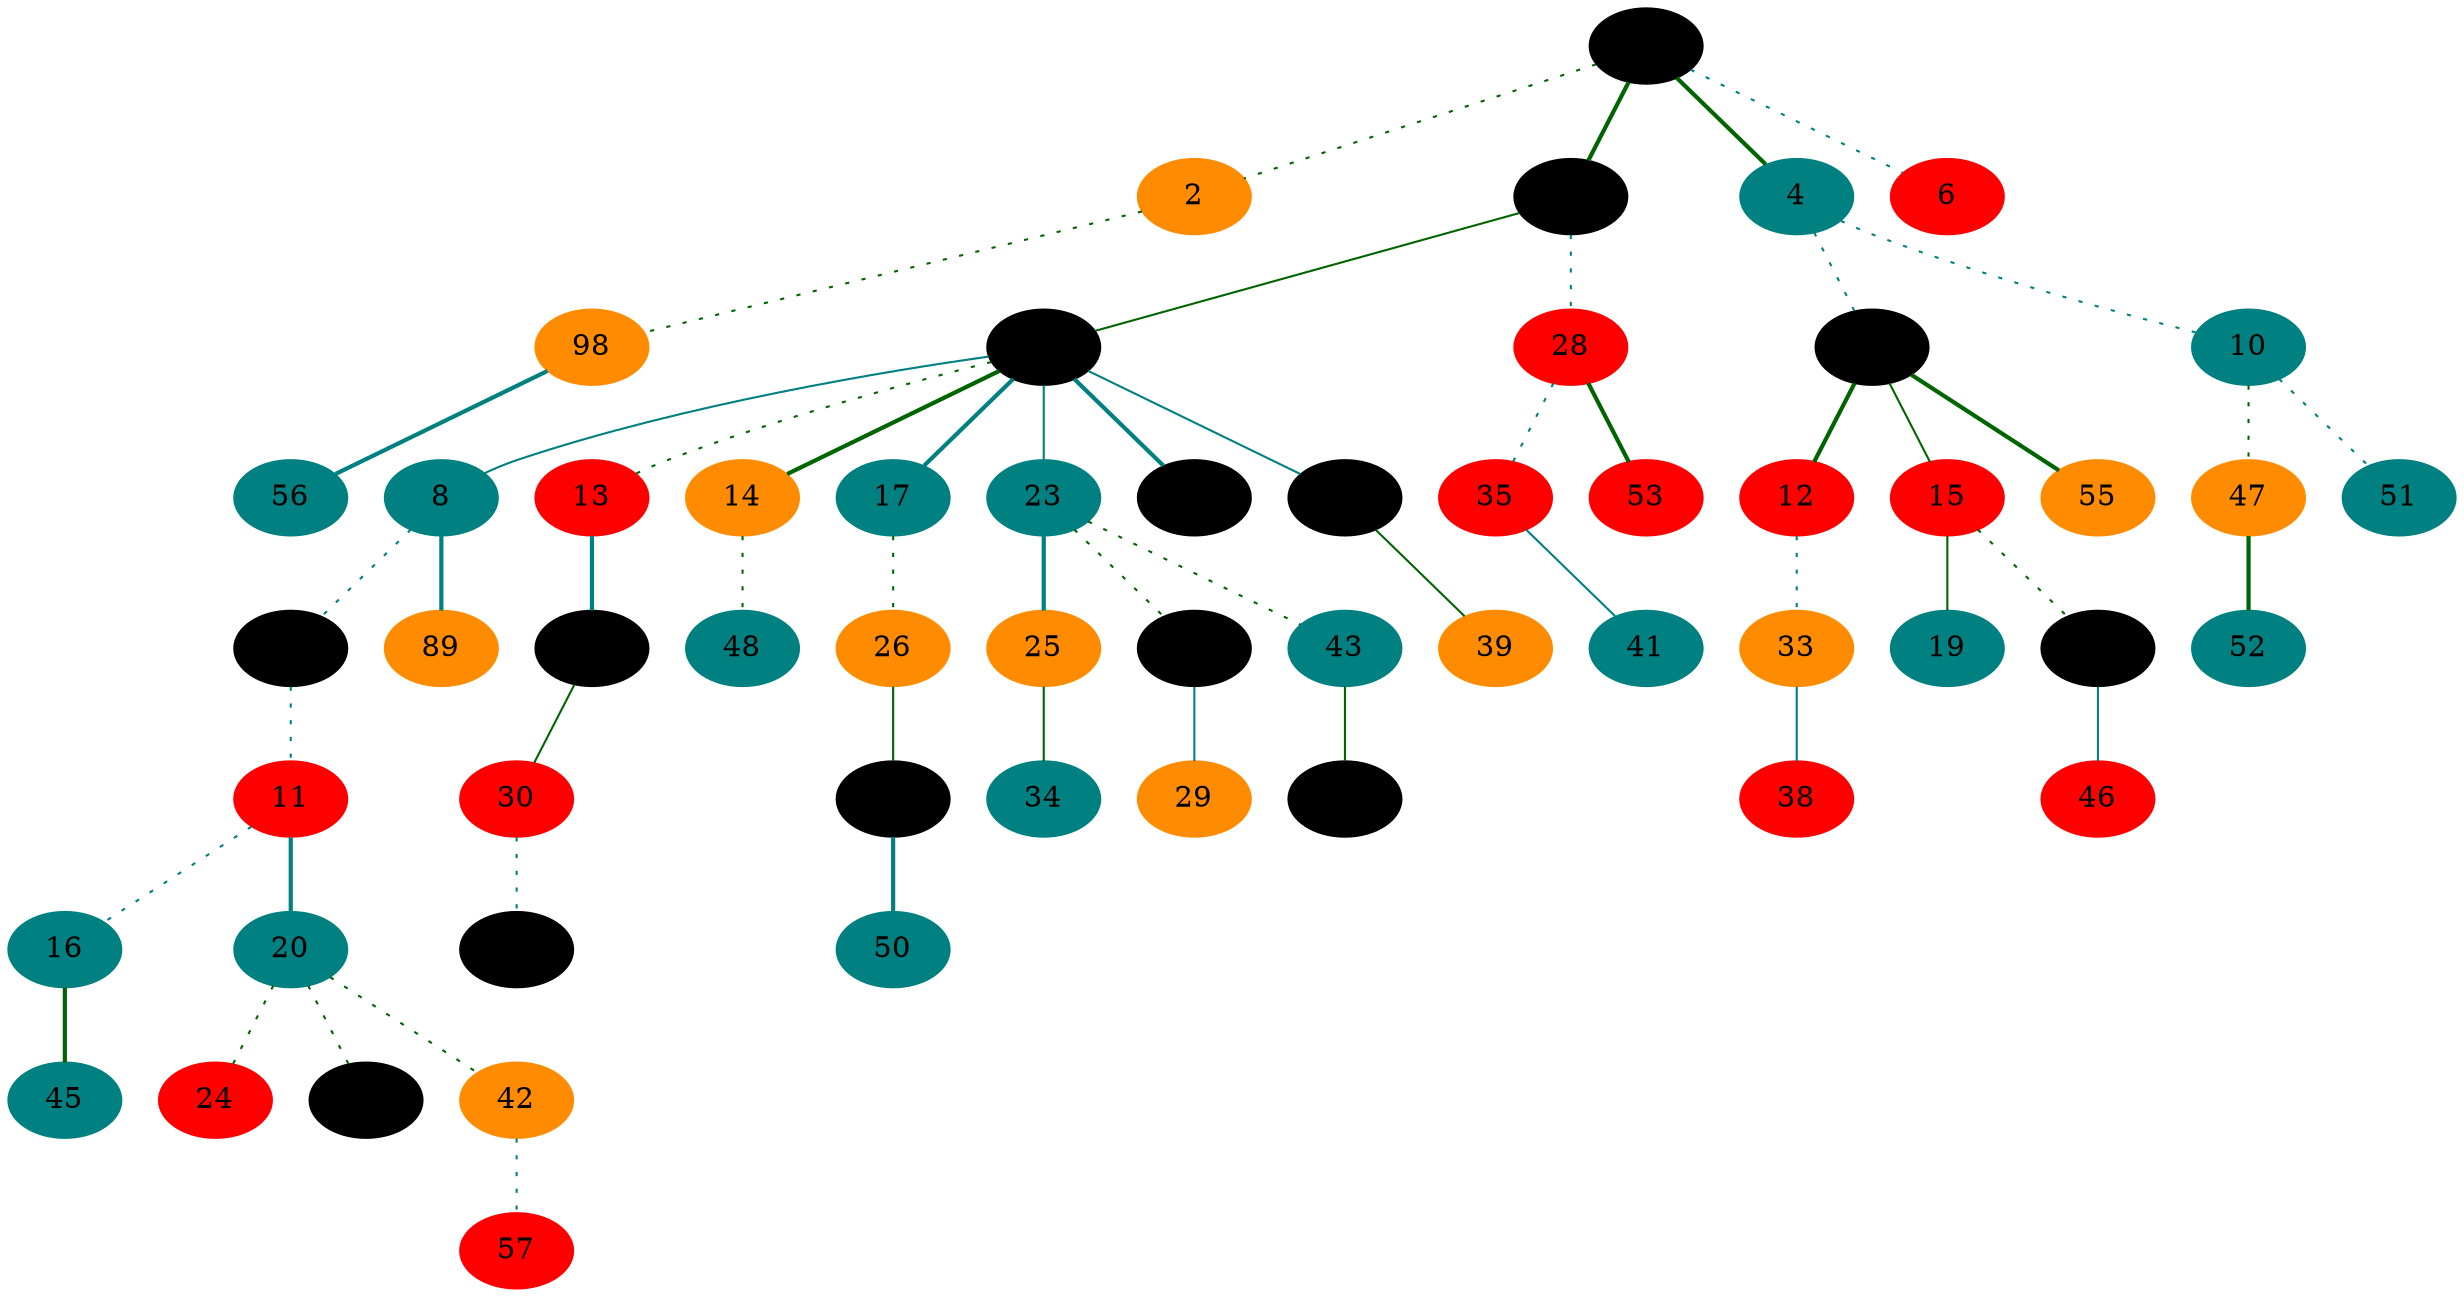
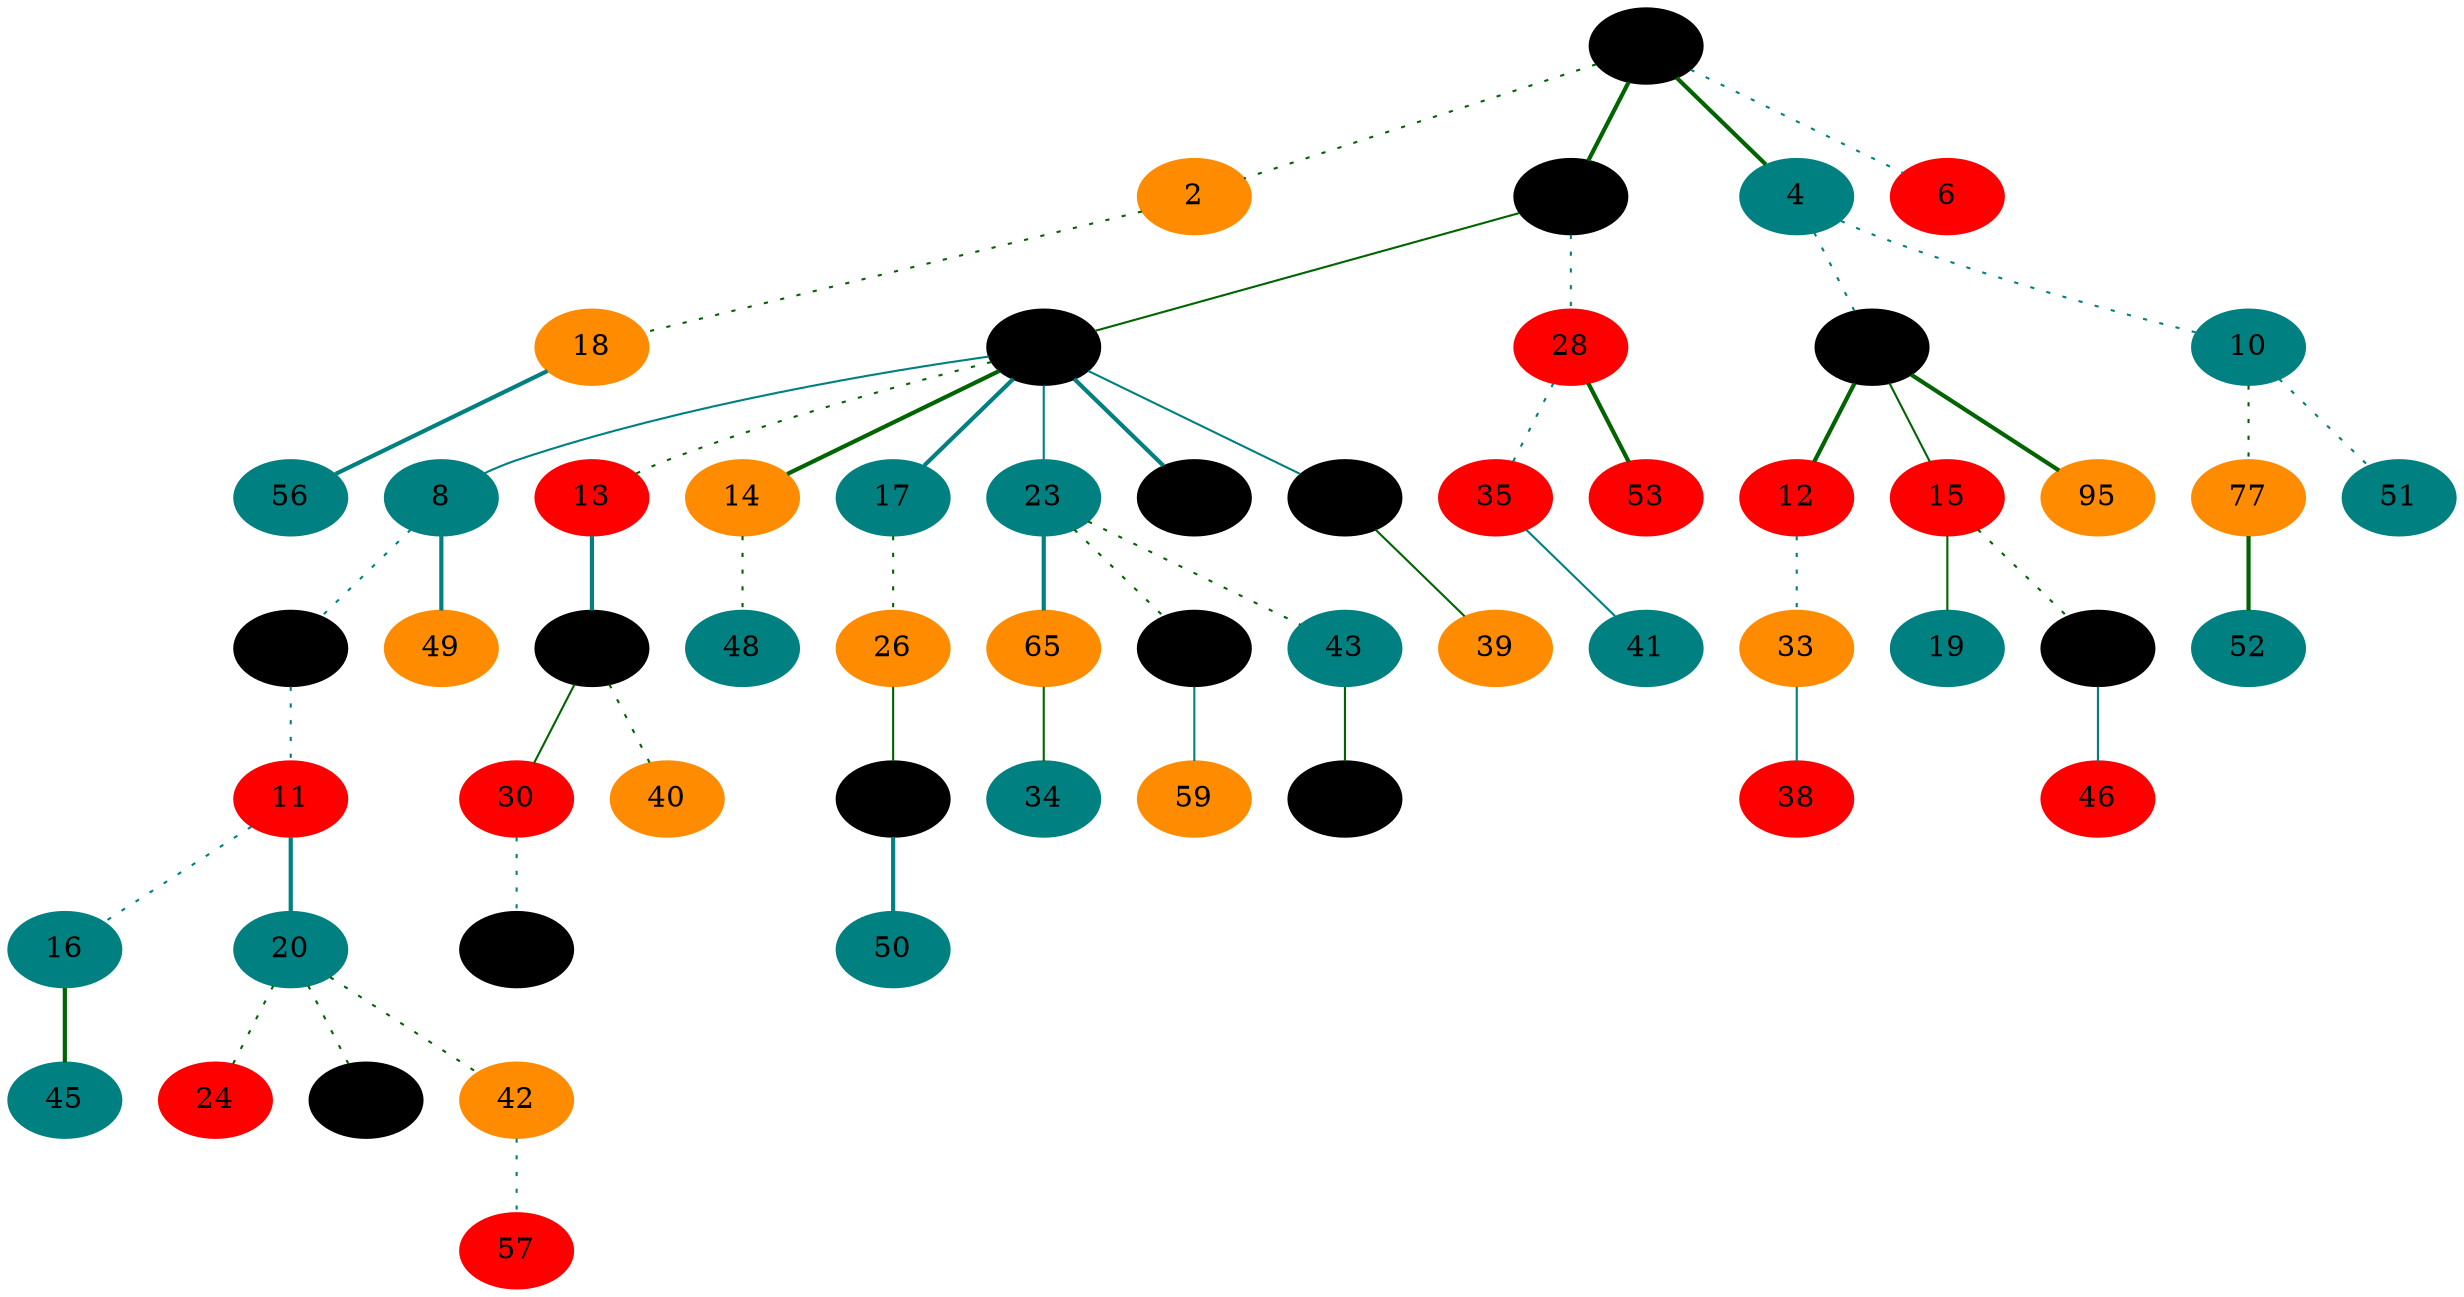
node "98": label "98" -> "18"
node "55": label "55" -> "95"
node "47": label "47" -> "77"
node "89": label "89" -> "49"
node "25": label "25" -> "65"
node "40": added
node "29": label "29" -> "59"
